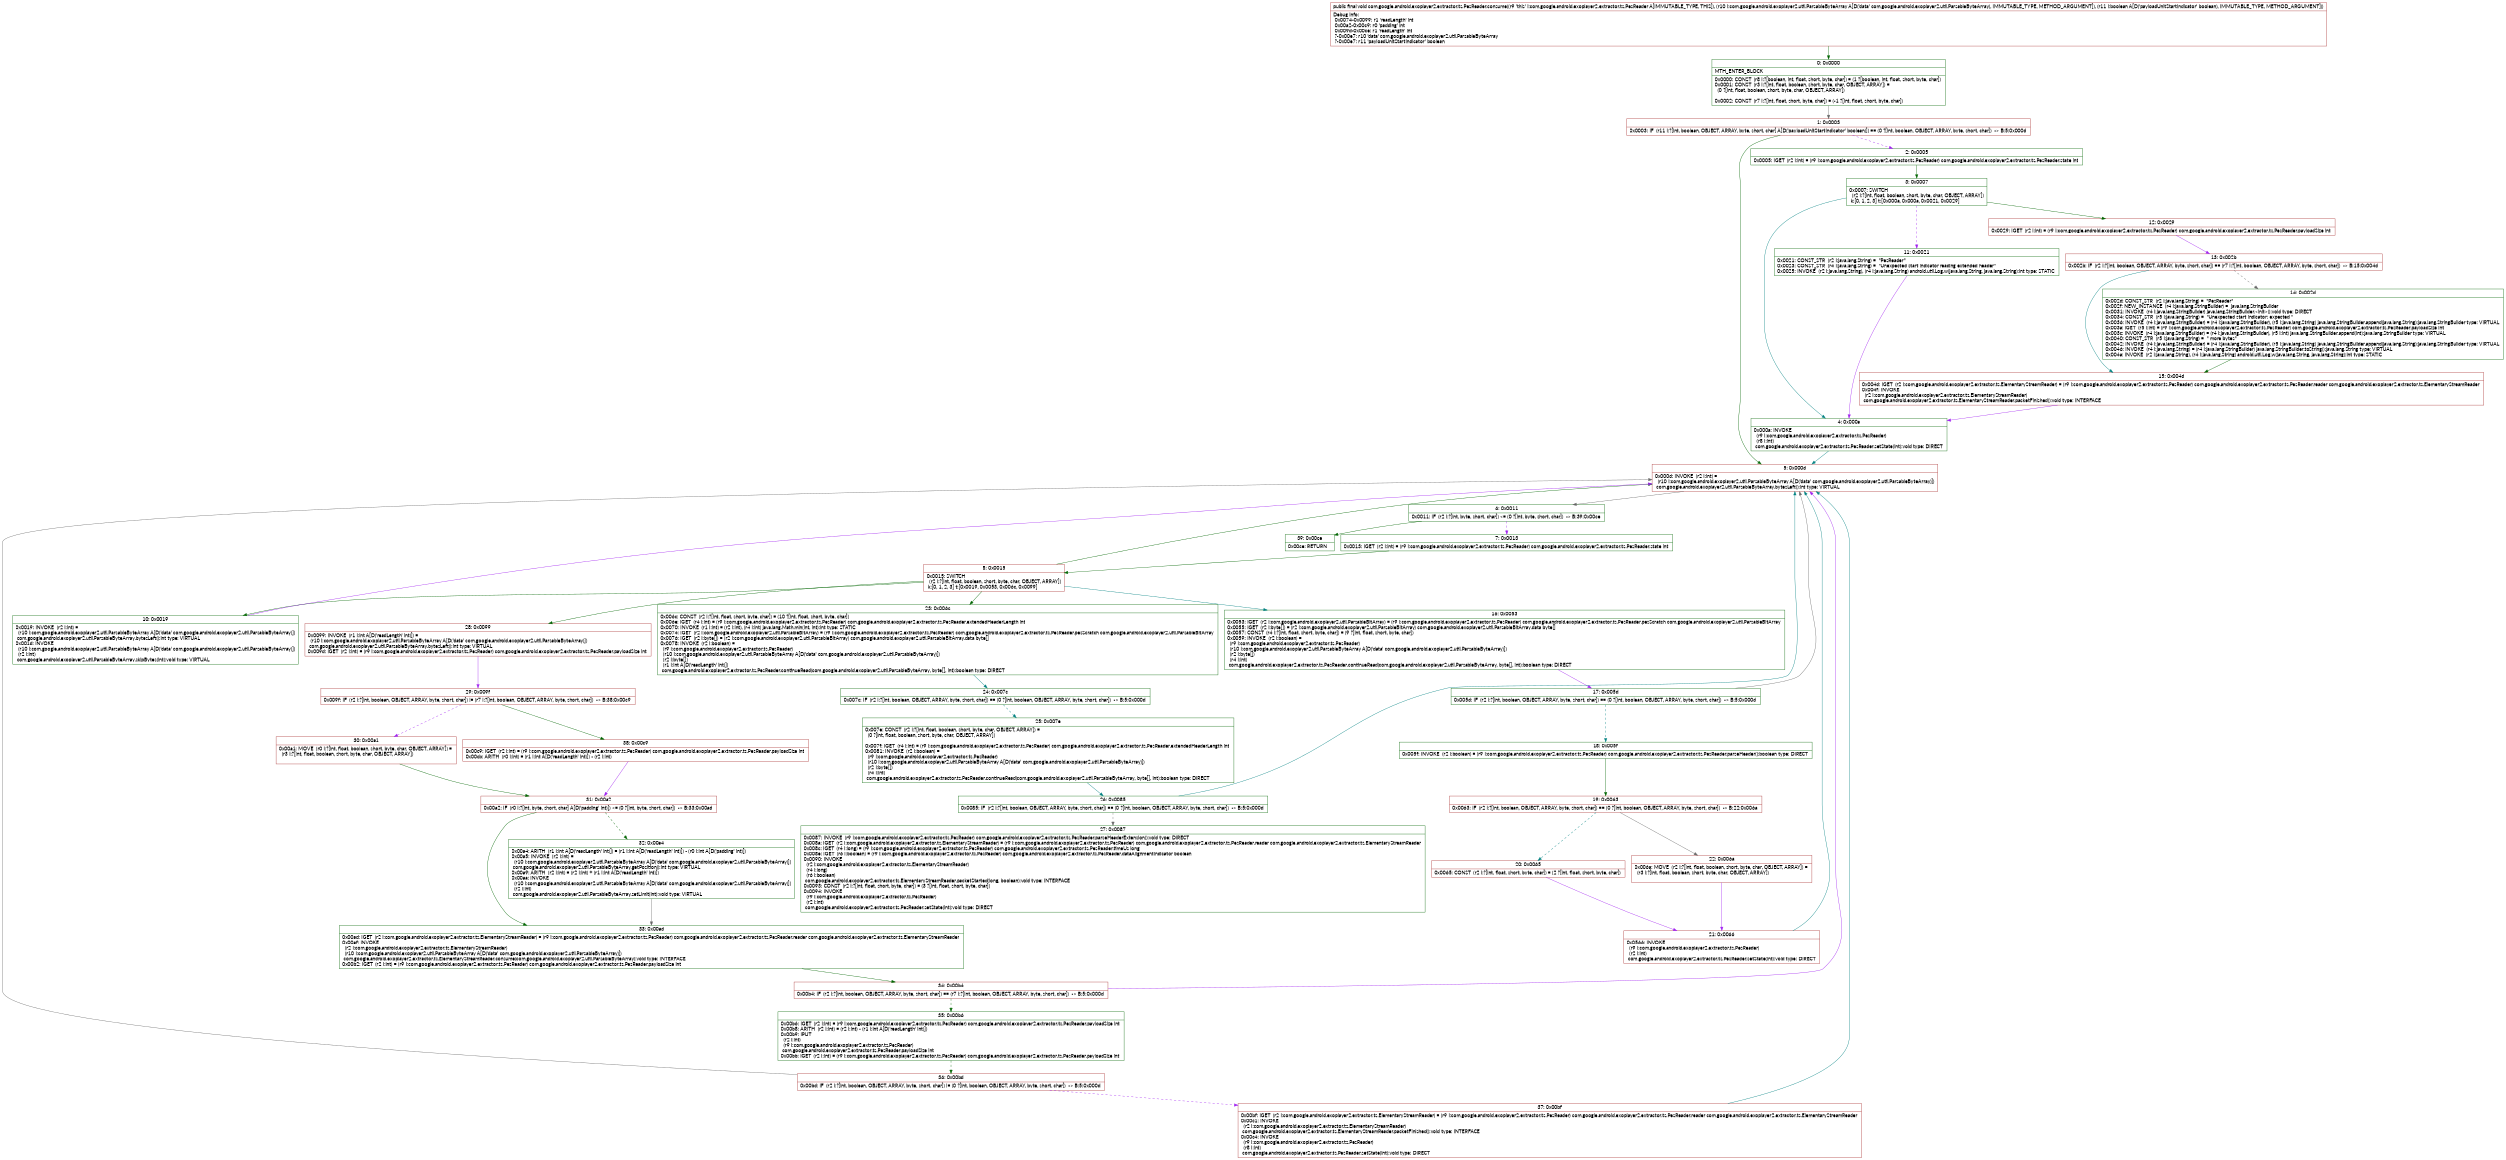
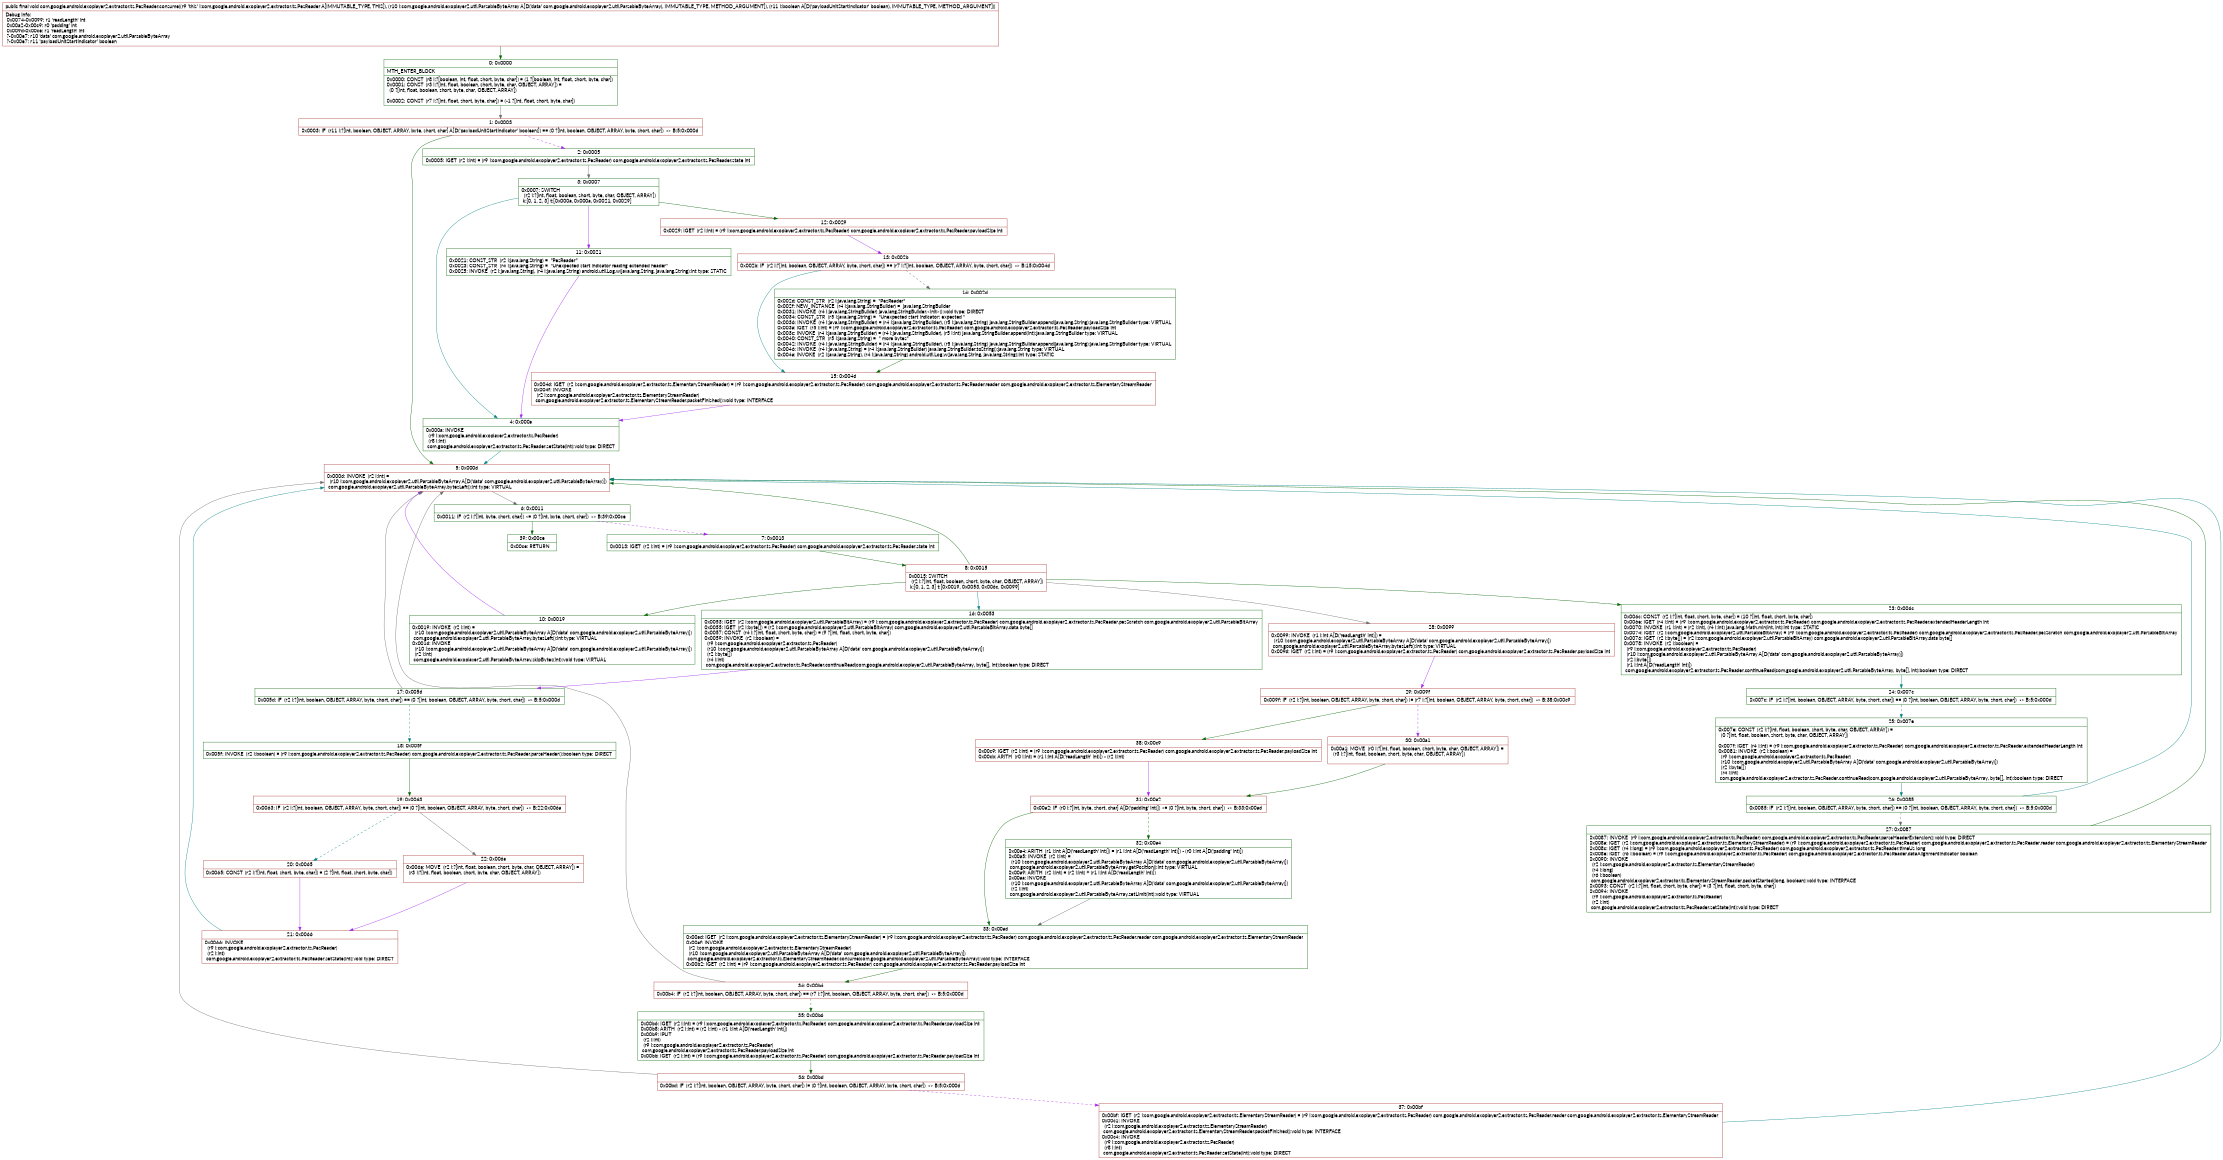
edge "2: 0x0005" -> "3: 0x0007": color darkgreen -> gray40
edge "3: 0x0007" -> "11: 0x0021": style dashed -> solid
edge "27: 0x0087" -> "5: 0x000d": added
edge "8: 0x0015" -> "28: 0x0099": color darkgreen -> gray40
node "21: 0x0066": text "0x0566: INVOKE" -> "0x0066: INVOKE"
edge "34: 0x00b4" -> "5: 0x000d": color purple -> gray40
edge "35: 0x00b6" -> "36: 0x00bd": style dashed -> solid
